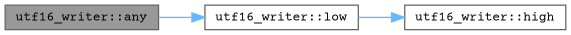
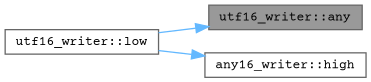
edge "utf16_writer::any" -> "utf16_writer::low": reversed
node "utf16_writer::high": label "utf16_writer::high" -> "any16_writer::high"
